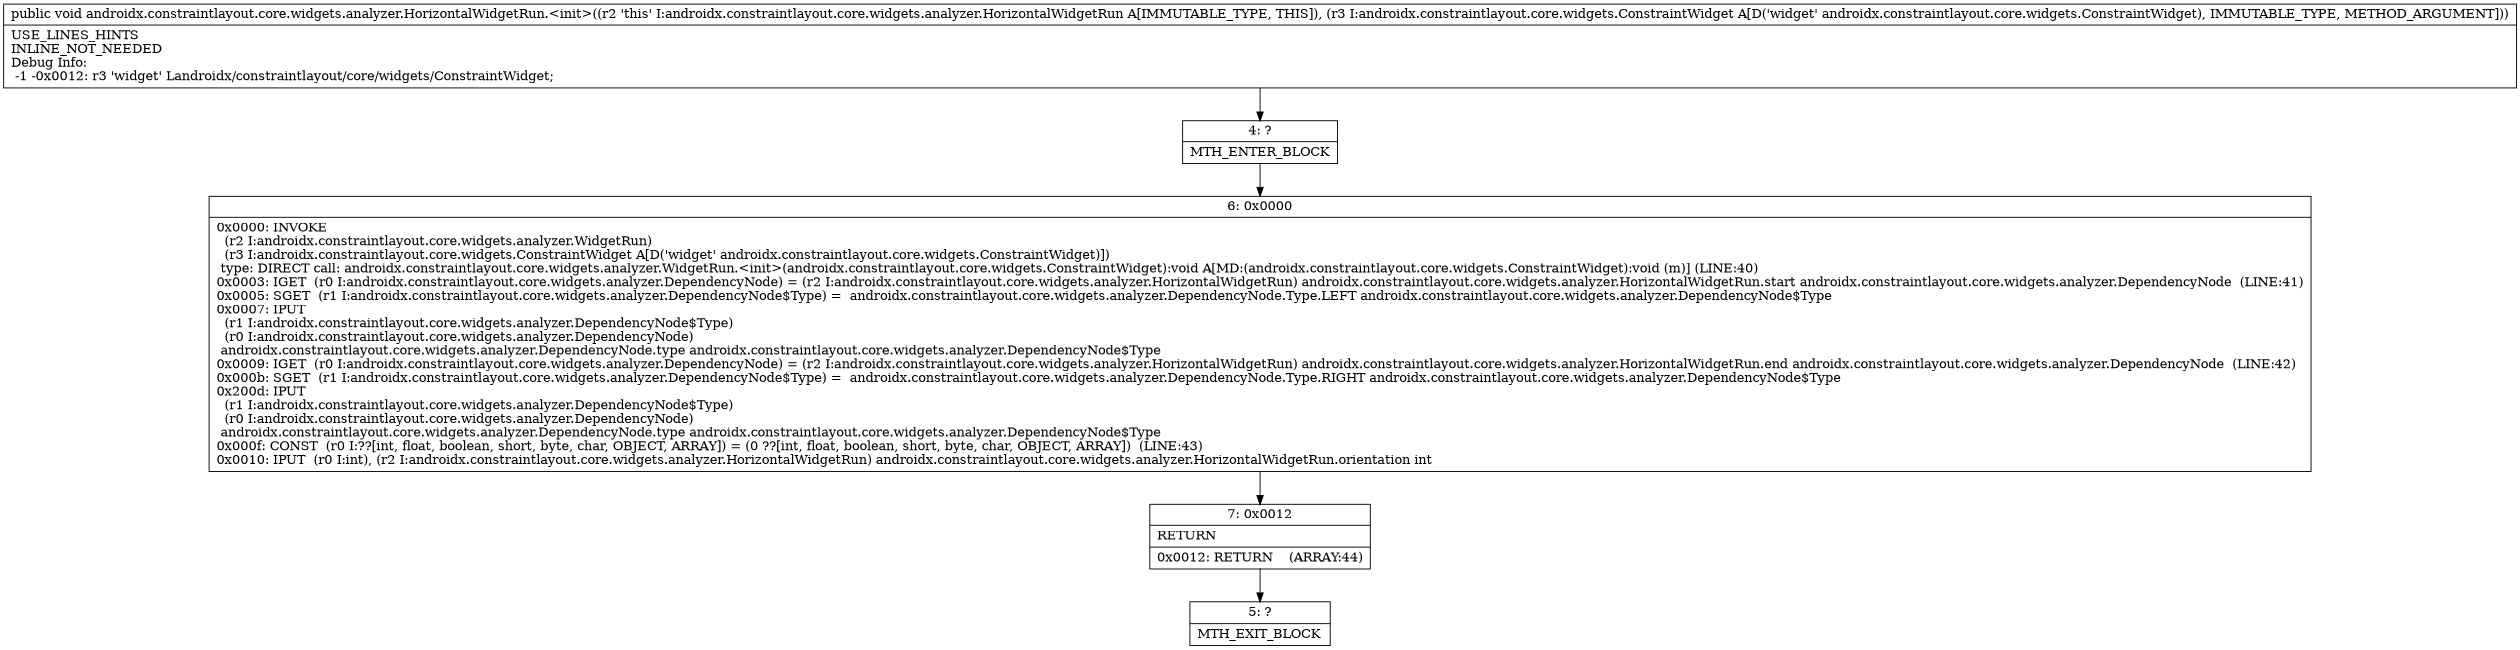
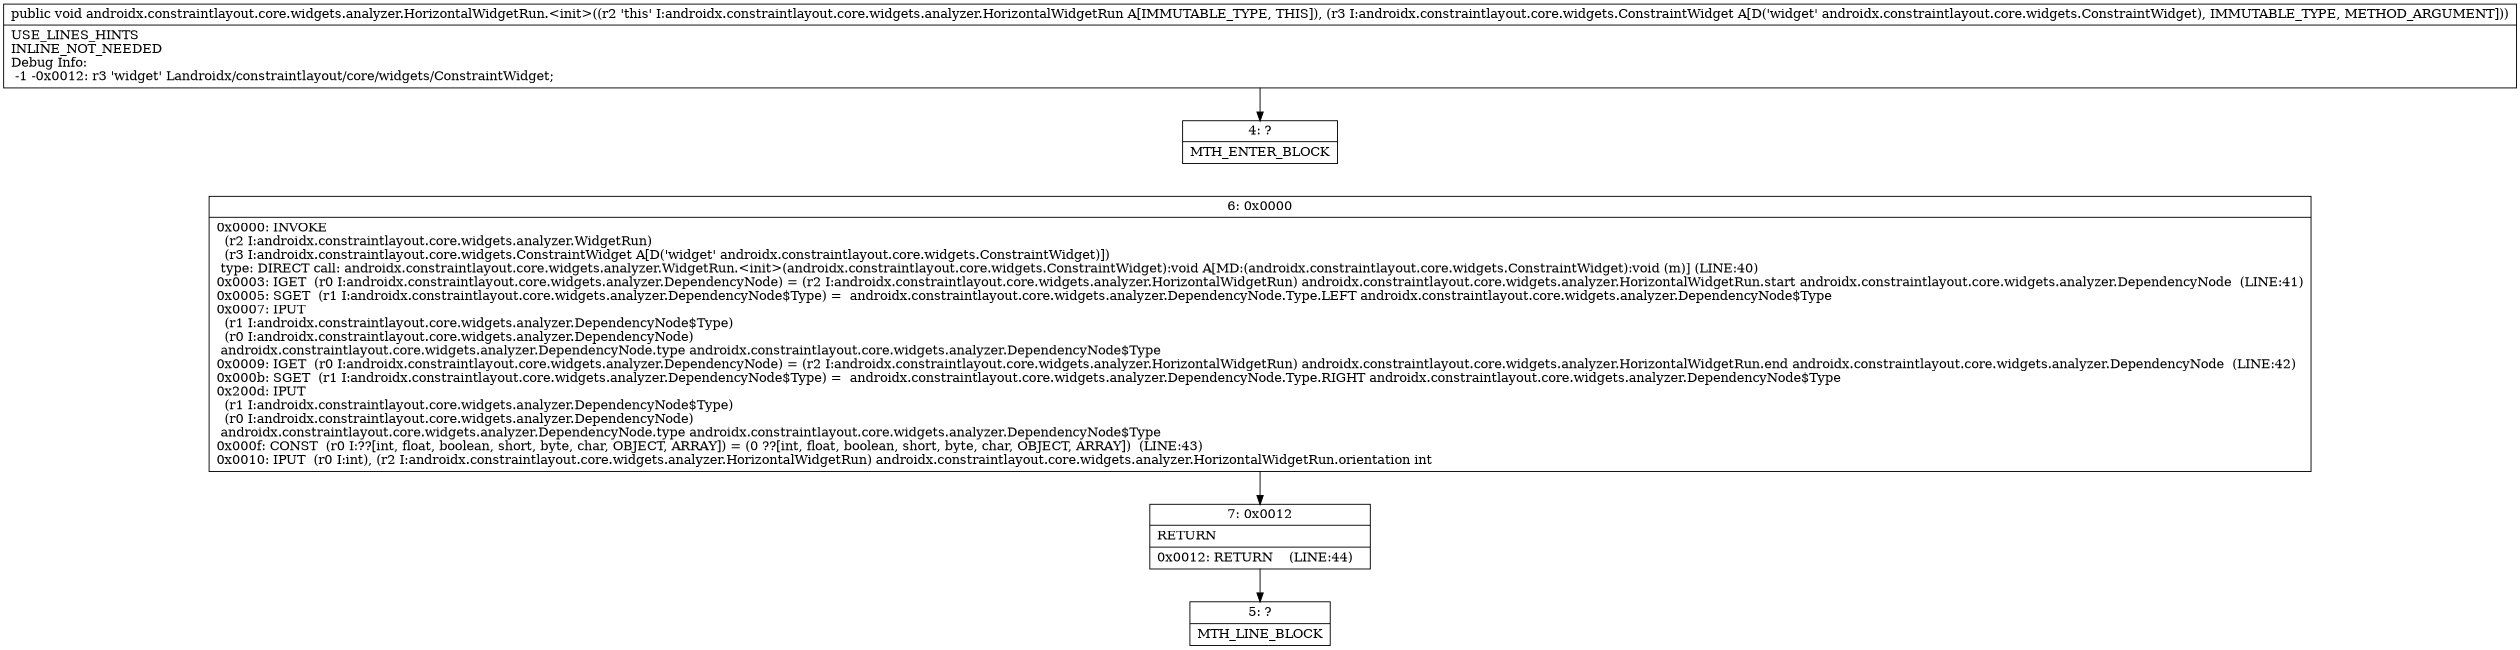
edge "4: ?" -> "6: 0x0000": removed
node "7: 0x0012": text "0x0012: RETURN    (ARRAY:44)" -> "0x0012: RETURN    (LINE:44)"
node "5: ?": text "MTH_EXIT_BLOCK" -> "MTH_LINE_BLOCK"
